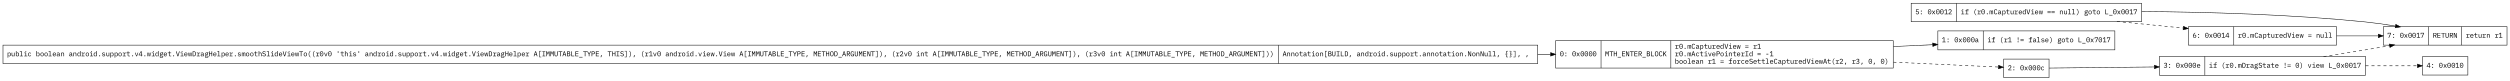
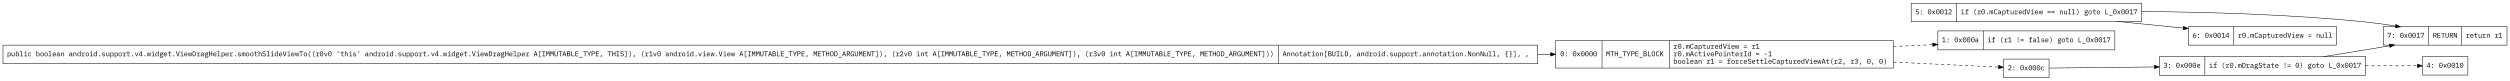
edge "5: 0x0012" -> "6: 0x0014": style dashed -> solid
edge "6: 0x0014" -> "7: 0x0017": removed
node "1: 0x000a": text "if (r1 != false) goto L_0x7017" -> "if (r1 != false) goto L_0x0017"
edge "0: 0x0000" -> "1: 0x000a": style solid -> dashed
edge "3: 0x000e" -> "7: 0x0017": style dashed -> solid
node "0: 0x0000": text "MTH_ENTER_BLOCK" -> "MTH_TYPE_BLOCK"
node "3: 0x000e": text "if (r0.mDragState != 0) view L_0x0017" -> "if (r0.mDragState != 0) goto L_0x0017"
